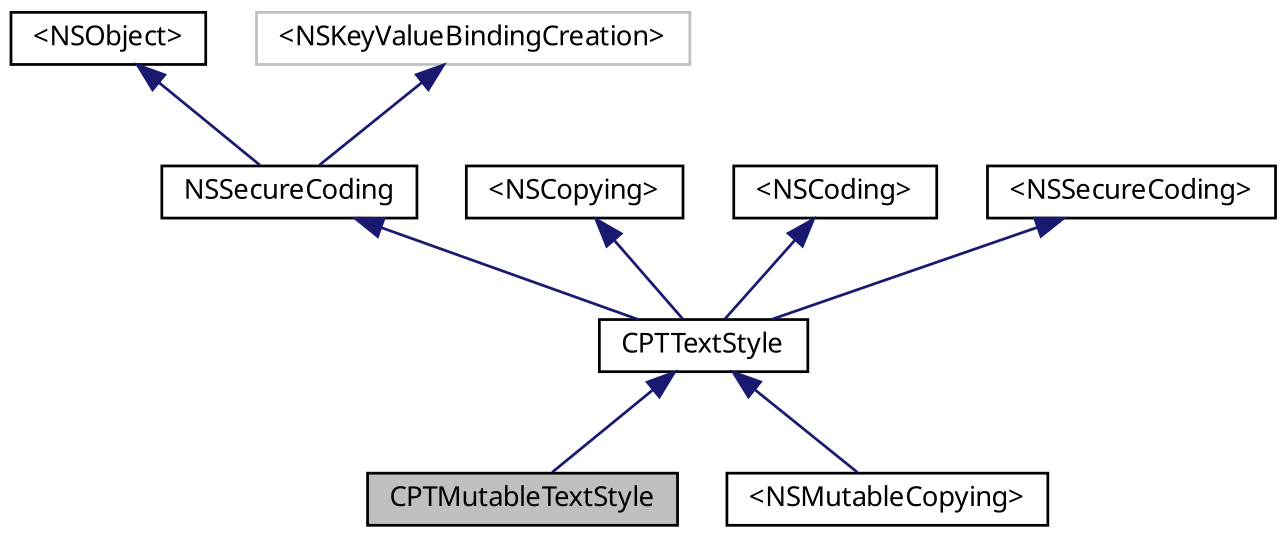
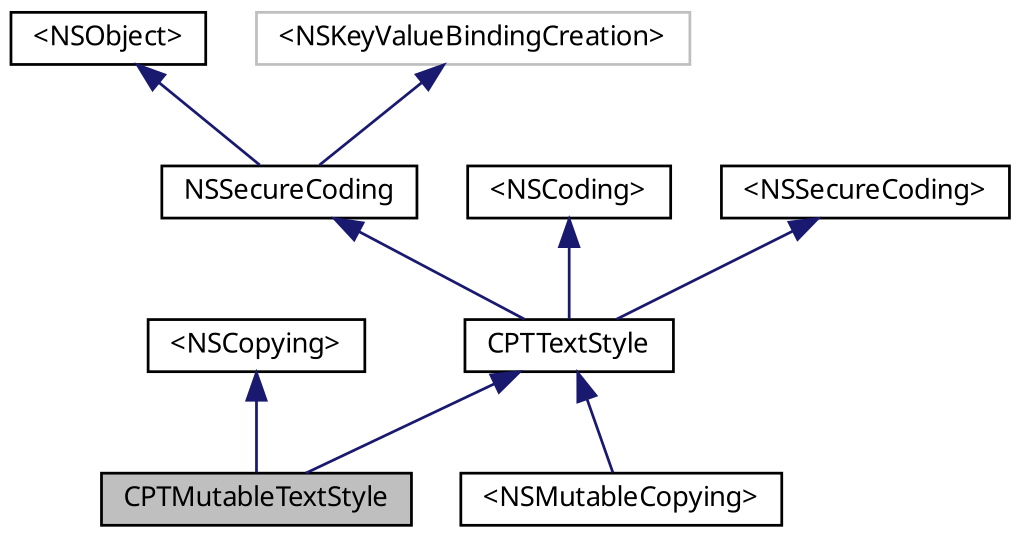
edge "CPTTextStyle" -> "<NSCopying>": now "CPTMutableTextStyle" -> "<NSCopying>"
